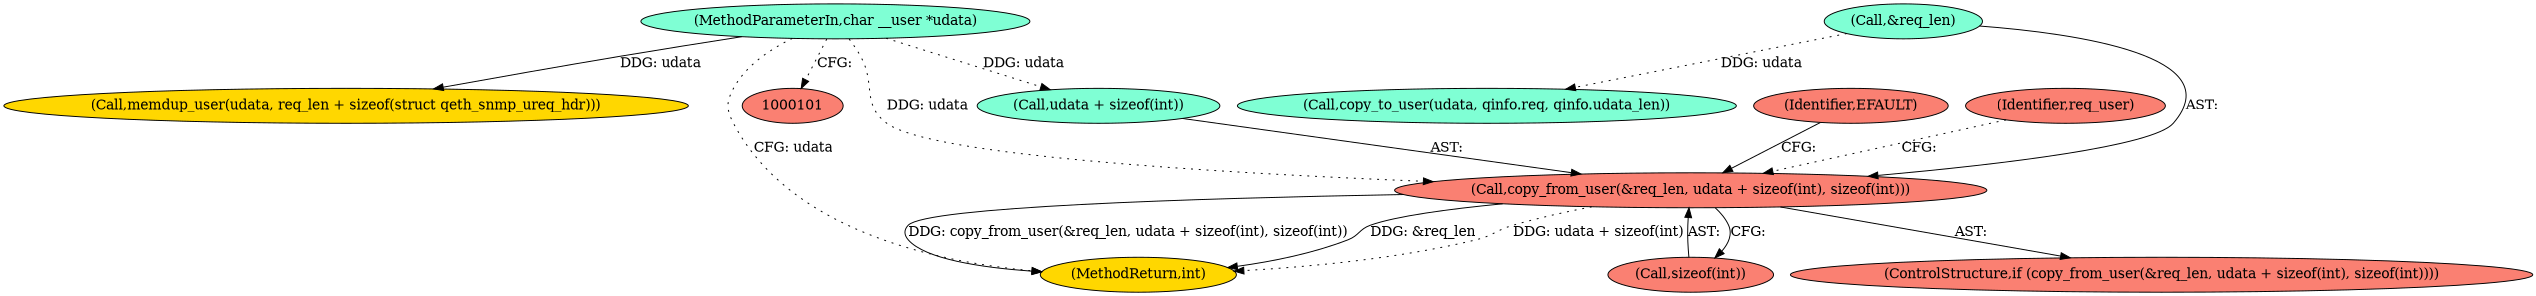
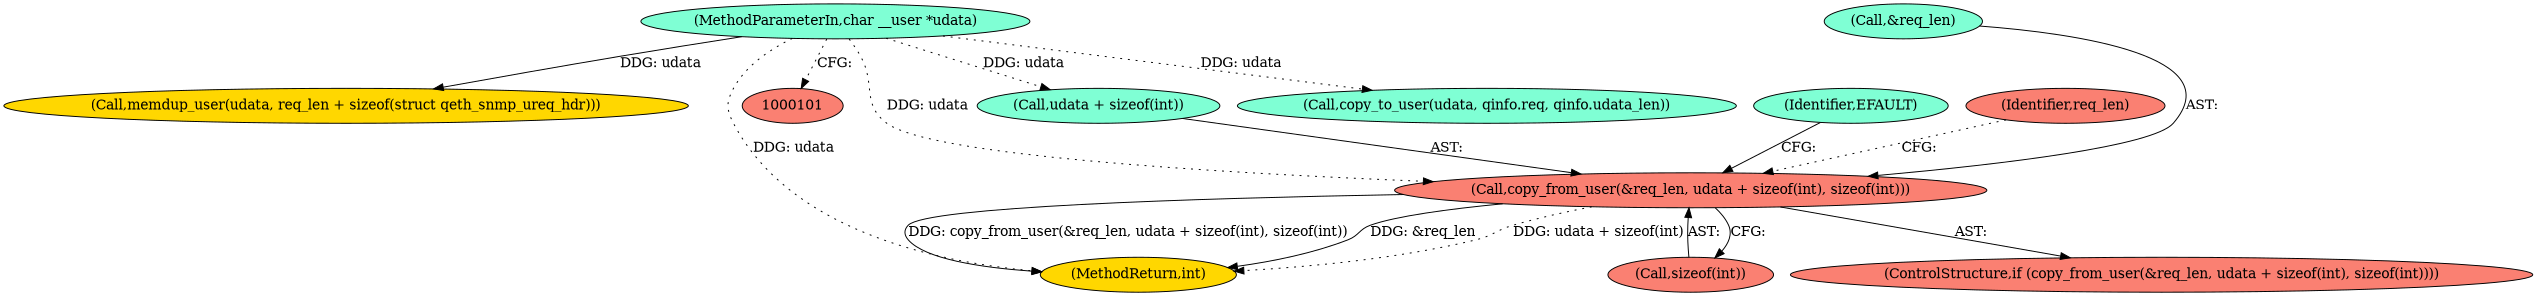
edge "(Call,&req_len)" -> "(Call,copy_to_user(udata, qinfo.req, qinfo.udata_len))": now "(MethodParameterIn,char __user *udata)" -> "(Call,copy_to_user(udata, qinfo.req, qinfo.udata_len))"
node "(Identifier,EFAULT)": fillcolor salmon -> aquamarine
node "(Identifier,req_user)": label "(Identifier,req_user)" -> "(Identifier,req_len)"
edge "(MethodParameterIn,char __user *udata)" -> "(MethodReturn,int)": label "CFG: udata" -> "DDG: udata"
